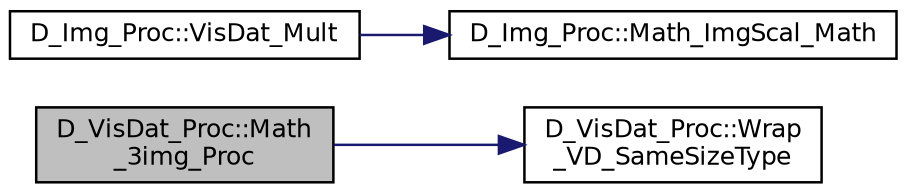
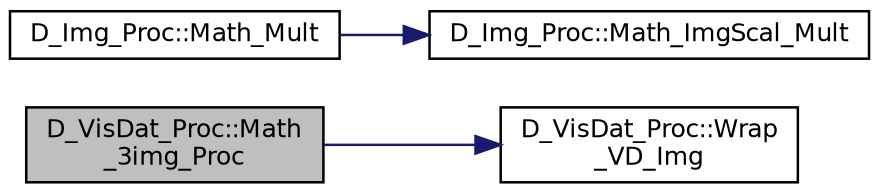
node "D_Img_Proc::VisDat_Mult": label "D_Img_Proc::VisDat_Mult" -> "D_Img_Proc::Math_Mult"
node "D_Img_Proc::Math_ImgScal_Math": label "D_Img_Proc::Math_ImgScal_Math" -> "D_Img_Proc::Math_ImgScal_Mult"
node "D_VisDat_Proc::Wrap _VD_SameSizeType": label "D_VisDat_Proc::Wrap _VD_SameSizeType" -> "D_VisDat_Proc::Wrap _VD_Img"
